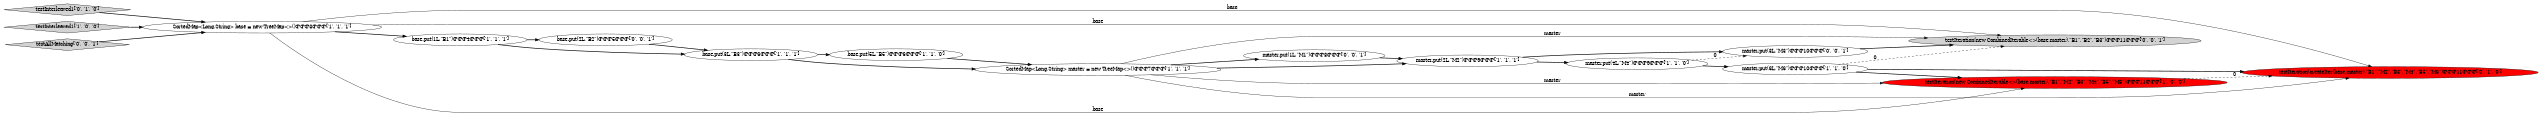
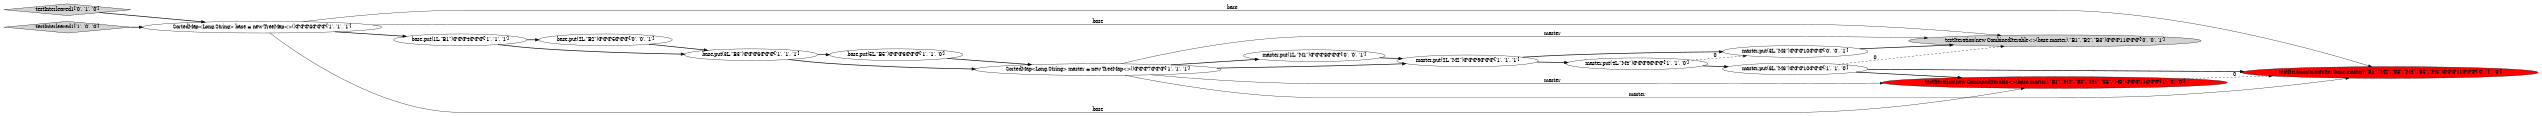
node "testAllMatching['0', '0', '1']": removed
